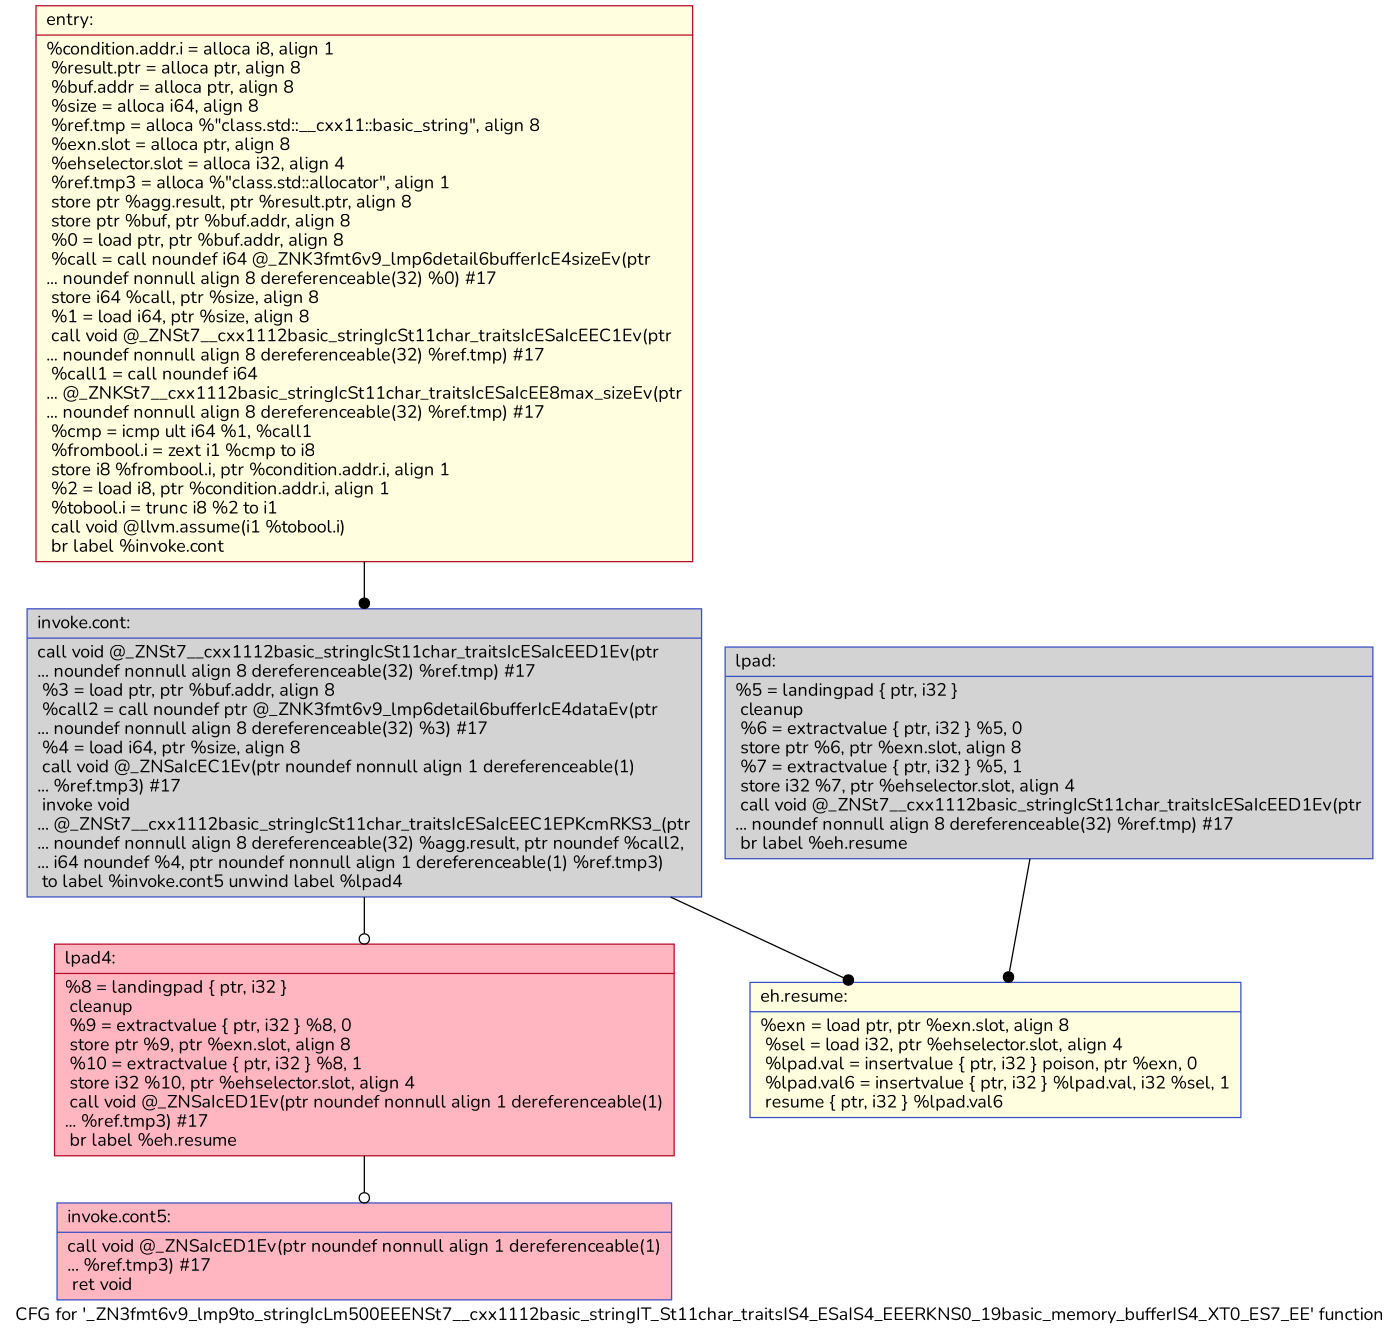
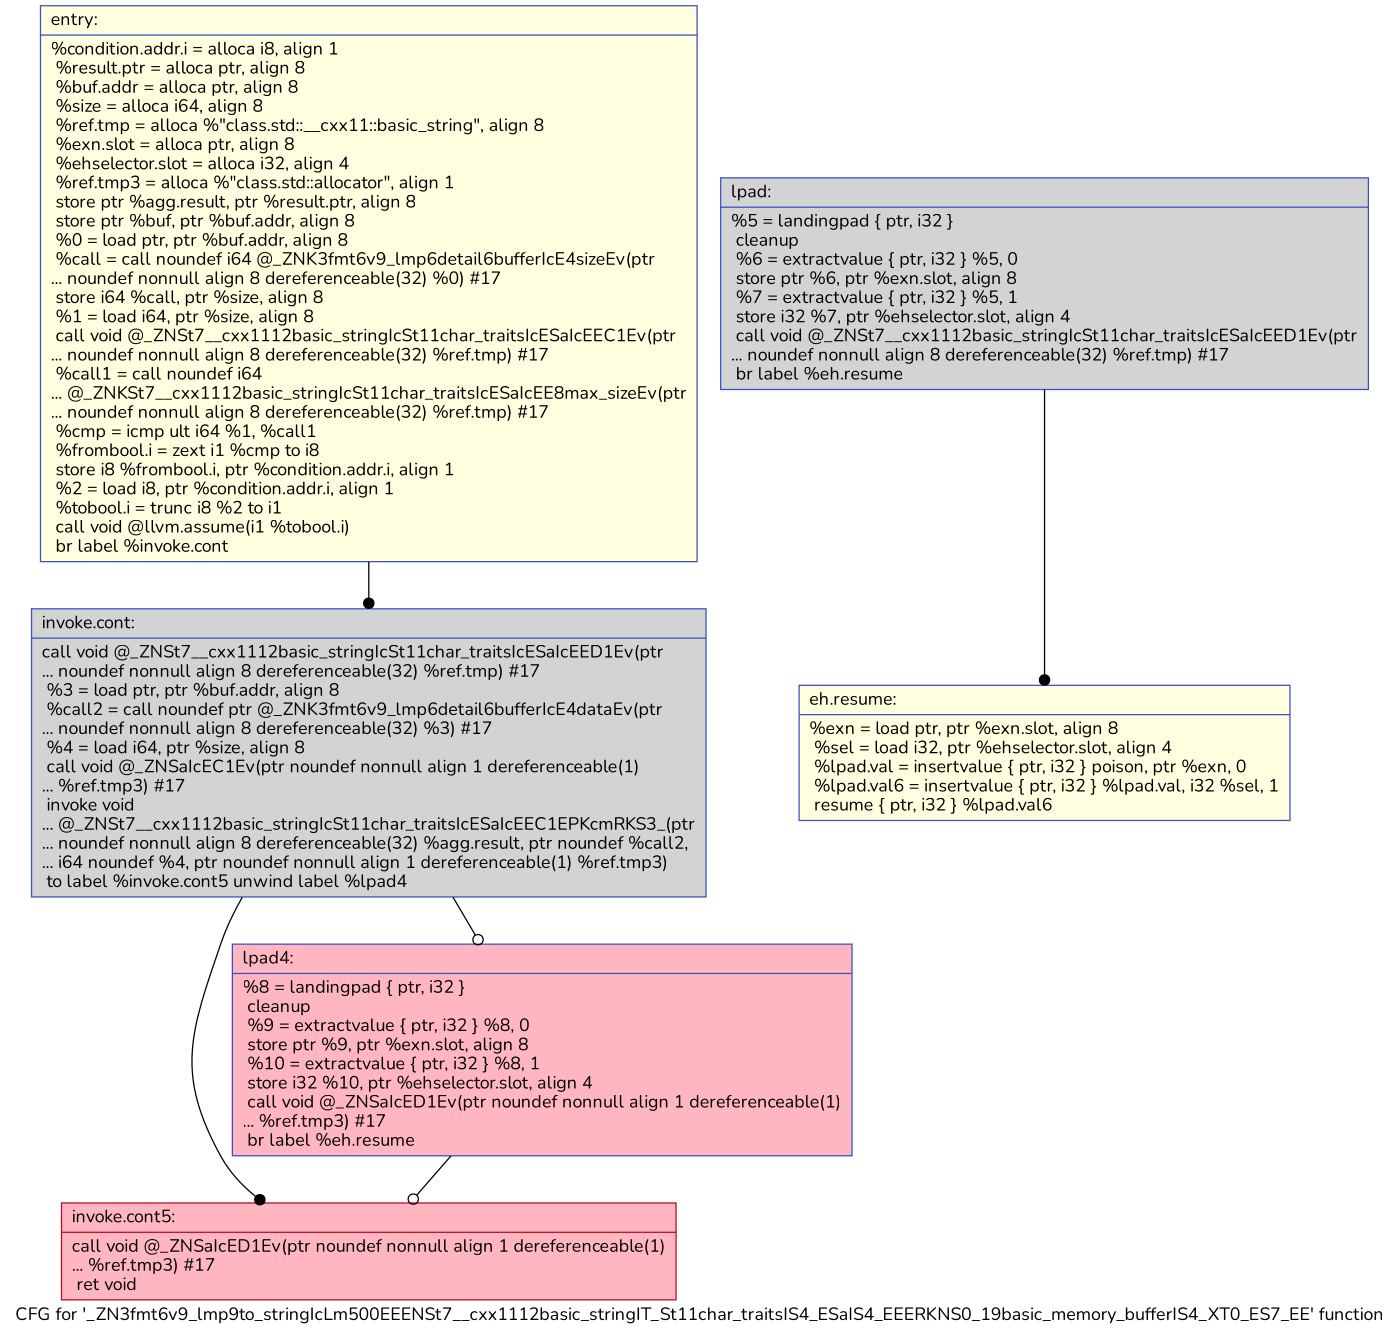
node "entry:": color #b70d28ff -> #3d50c3ff
edge "invoke.cont:" -> "eh.resume:": now "invoke.cont:" -> "invoke.cont5:"
node "lpad4:": color #b70d28ff -> #3d50c3ff
node "invoke.cont5:": color #3d50c3ff -> #b70d28ff
